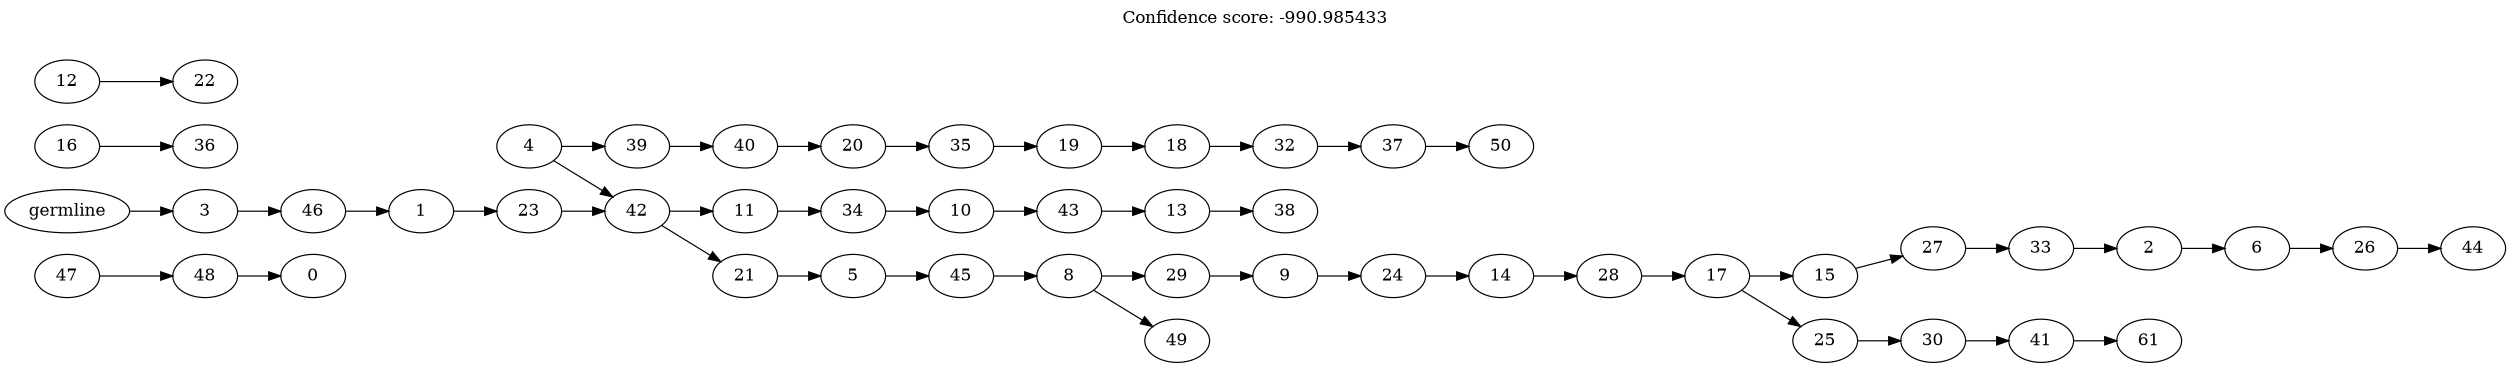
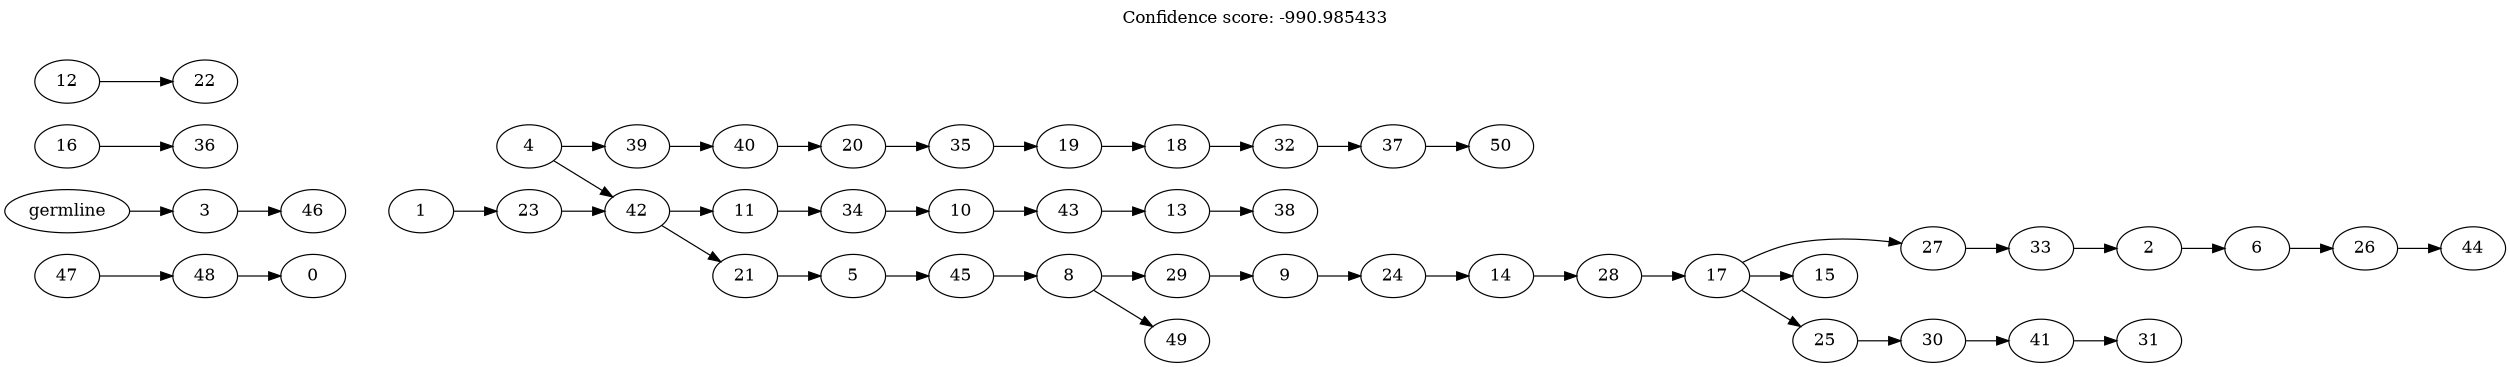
edge "46" -> "1": removed
edge "15" -> "27": now "17" -> "27"
node "61": label "61" -> "31"
